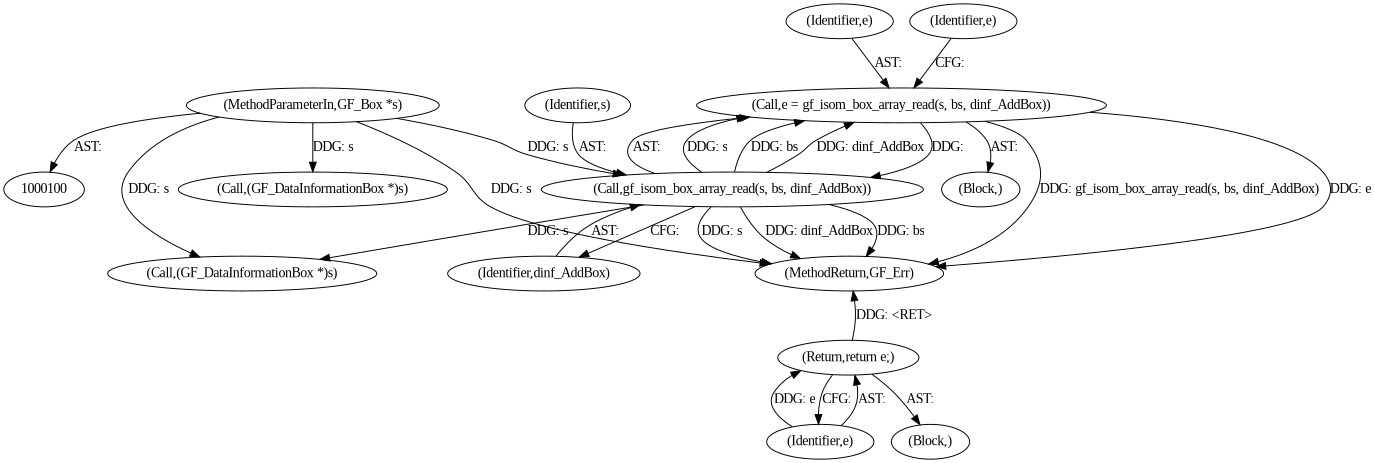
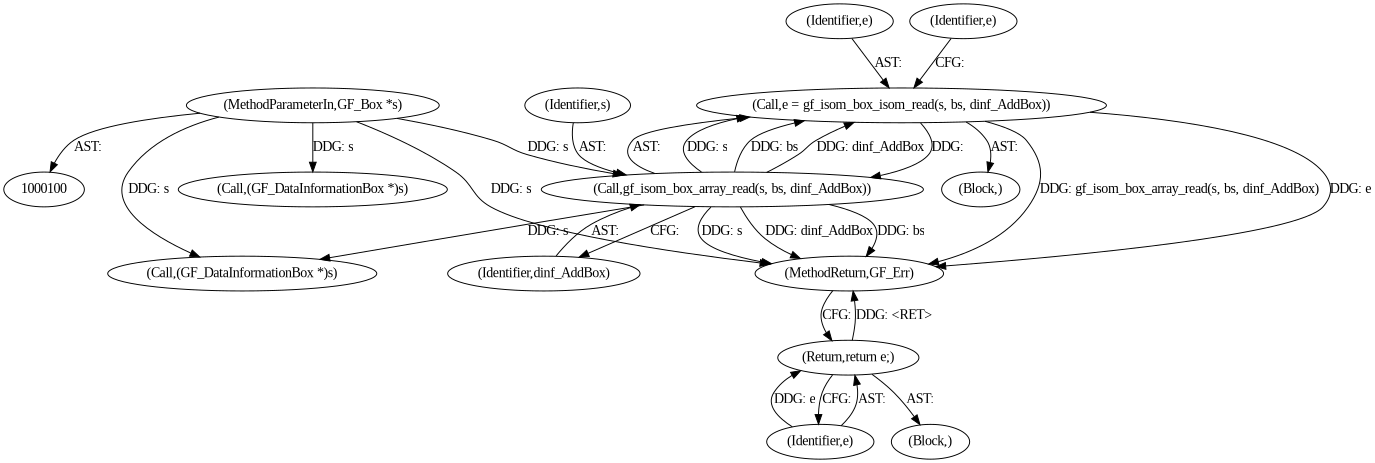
node "(Call,e = gf_isom_box_array_read(s, bs, dinf_AddBox))": label "(Call,e = gf_isom_box_array_read(s, bs, dinf_AddBox))" -> "(Call,e = gf_isom_box_isom_read(s, bs, dinf_AddBox))"
edge "(MethodReturn,GF_Err)" -> "(Return,return e;)": added, label "CFG:"
